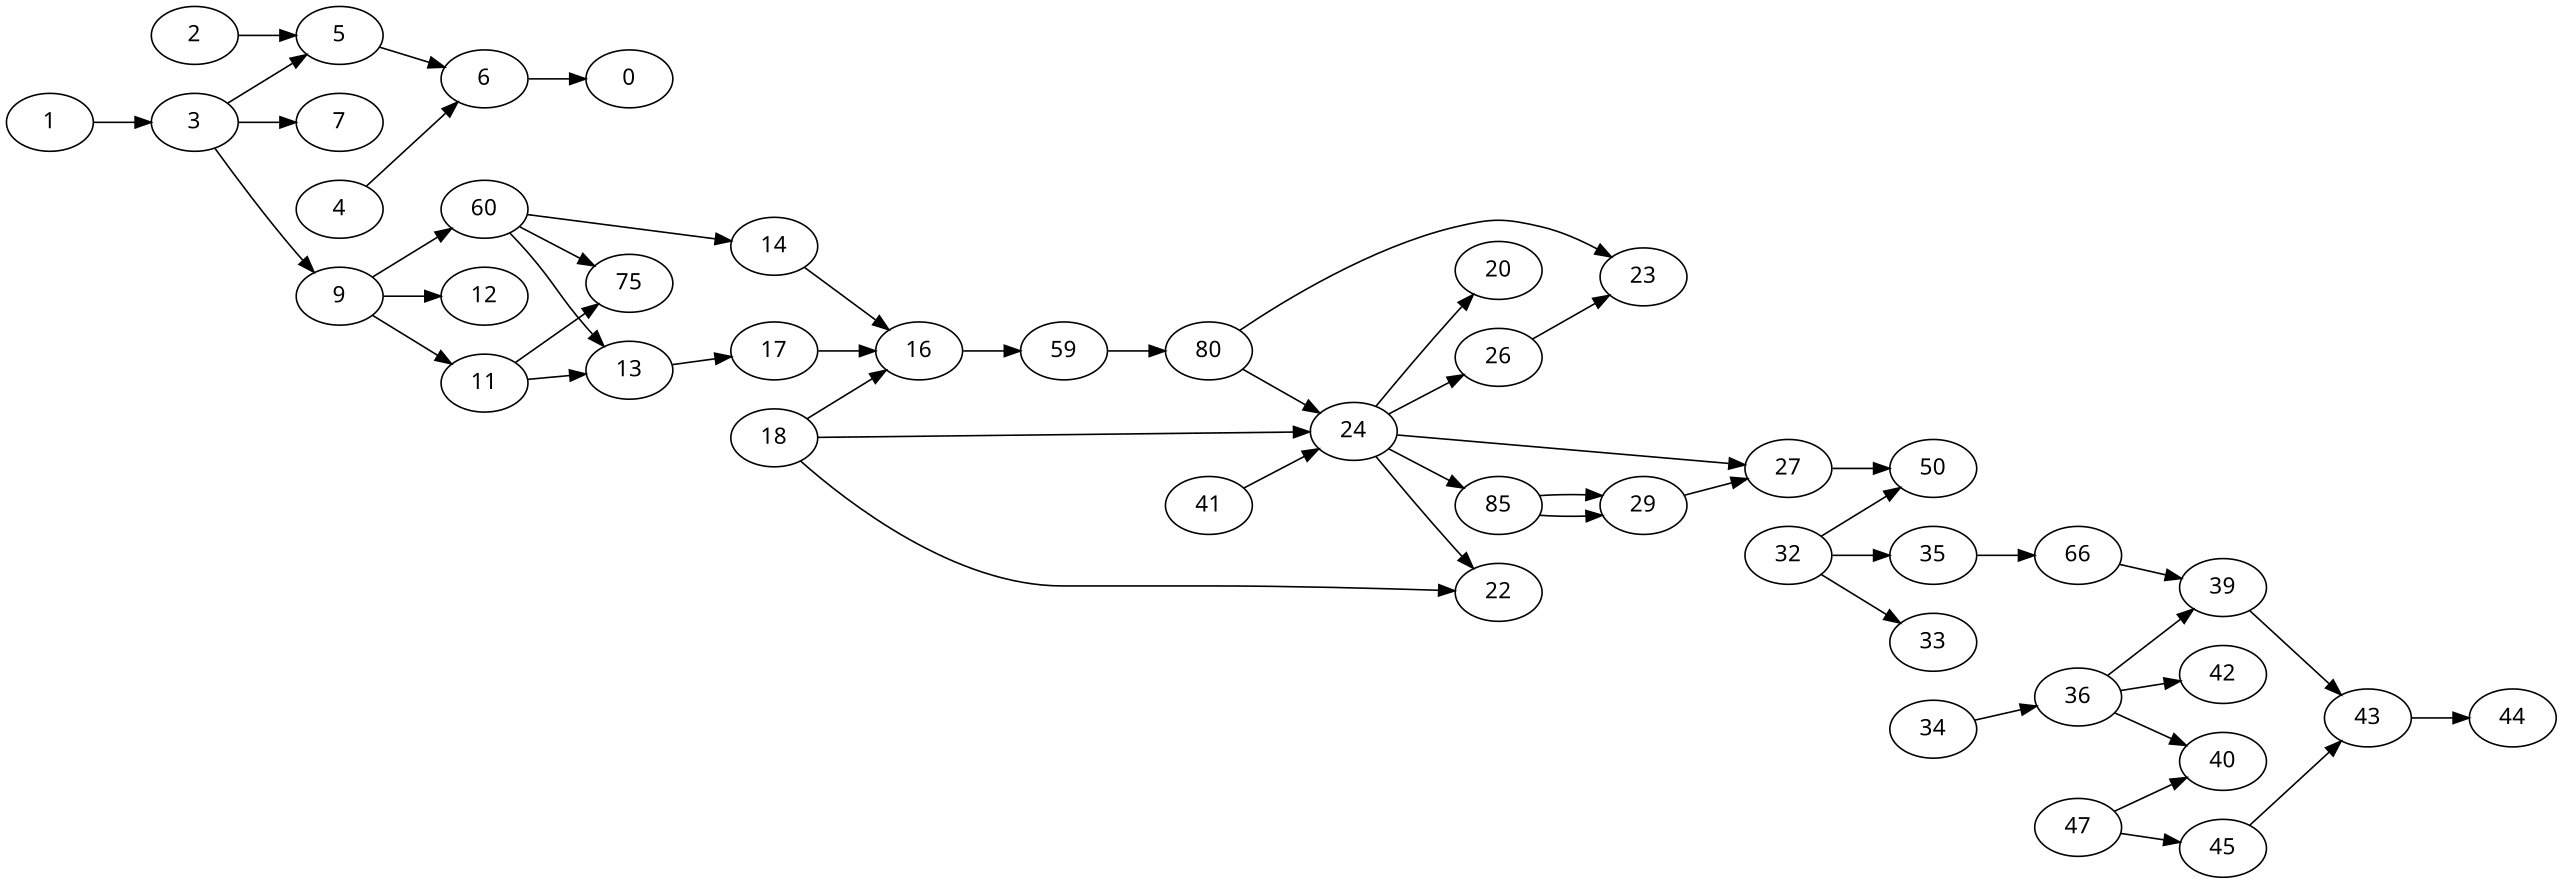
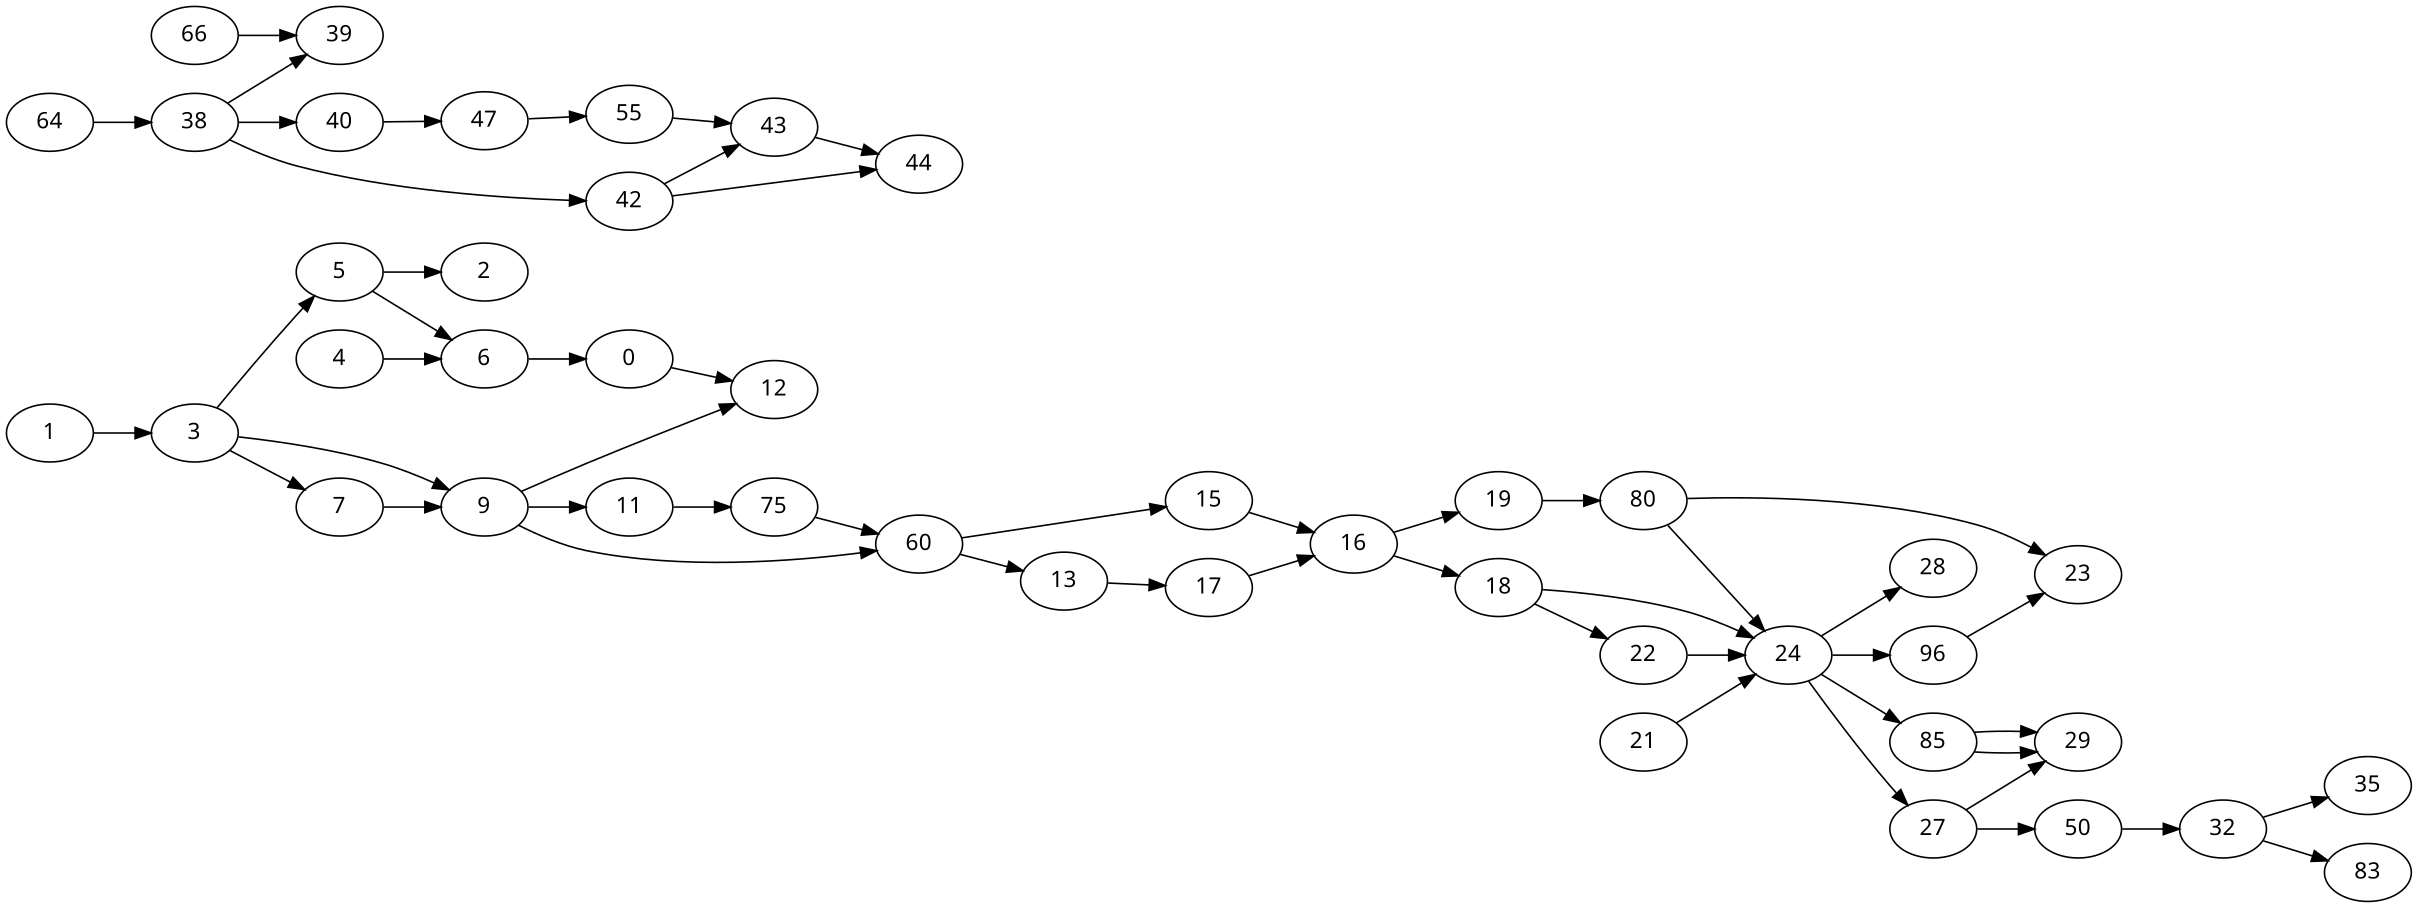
edge "2" -> "5": reversed
edge "42" -> "44": added
edge "60" -> "75": reversed
node "14": label "14" -> "15"
node "20": label "20" -> "28"
node "59": label "59" -> "19"
node "26": label "26" -> "96"
edge "0" -> "12": added
edge "11" -> "13": removed
edge "18" -> "16": reversed
edge "29" -> "27": reversed
node "41": label "41" -> "21"
edge "7" -> "9": added
edge "24" -> "22": reversed
edge "32" -> "50": reversed
edge "35" -> "66": removed
node "33": label "33" -> "83"
edge "39" -> "43": now "42" -> "43"
node "36": label "36" -> "38"
node "34": label "34" -> "64"
edge "47" -> "40": reversed
node "45": label "45" -> "55"
